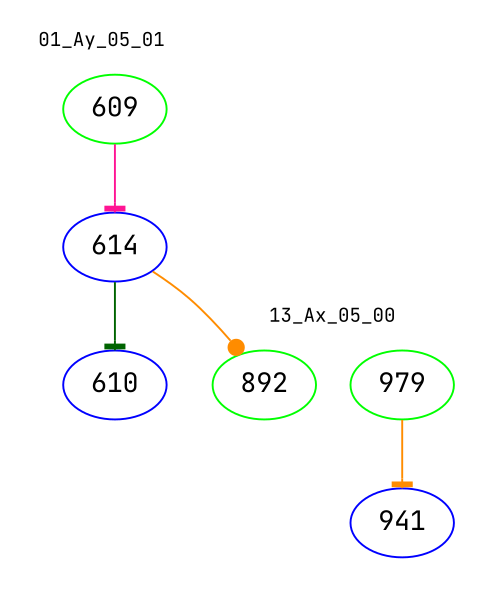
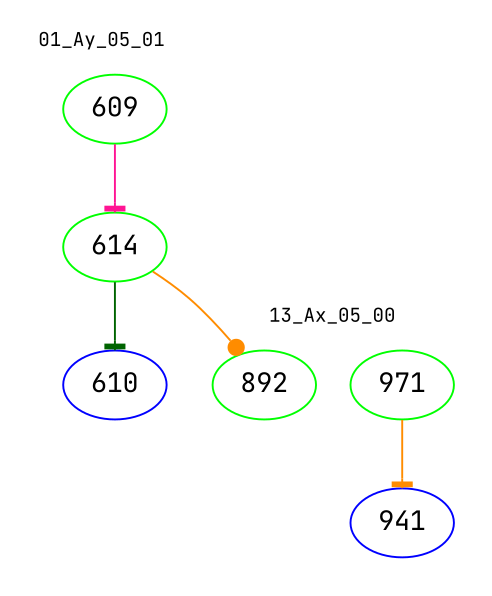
node "614": color blue -> green
node "979": label "979" -> "971"
